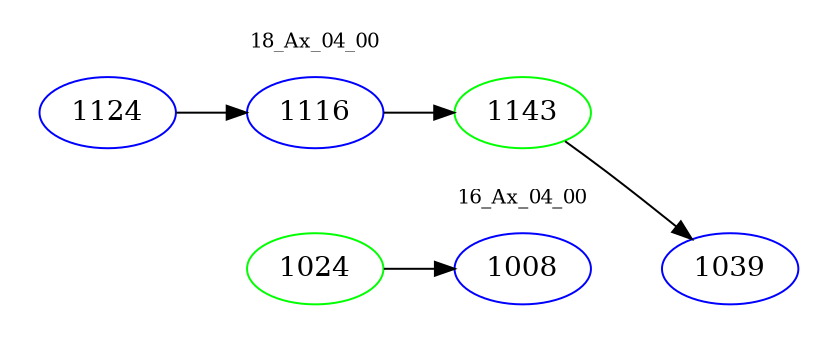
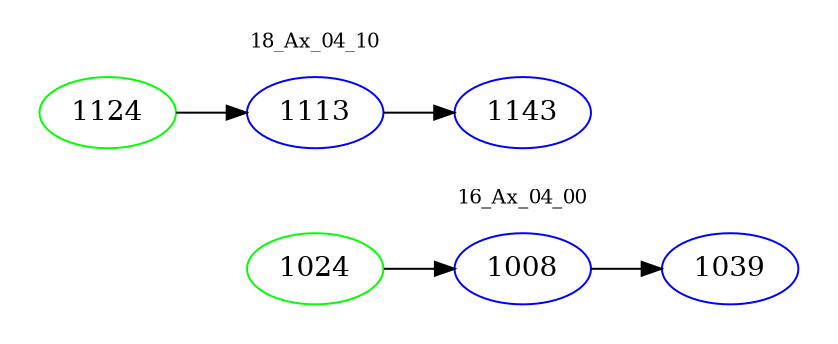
cluster "18_Ax_04_00": label "18_Ax_04_00" -> "18_Ax_04_10"
node "1124": color blue -> green
node "1116": label "1116" -> "1113"
node "1143": color green -> blue
edge "1143" -> "1039": now "1008" -> "1039"
